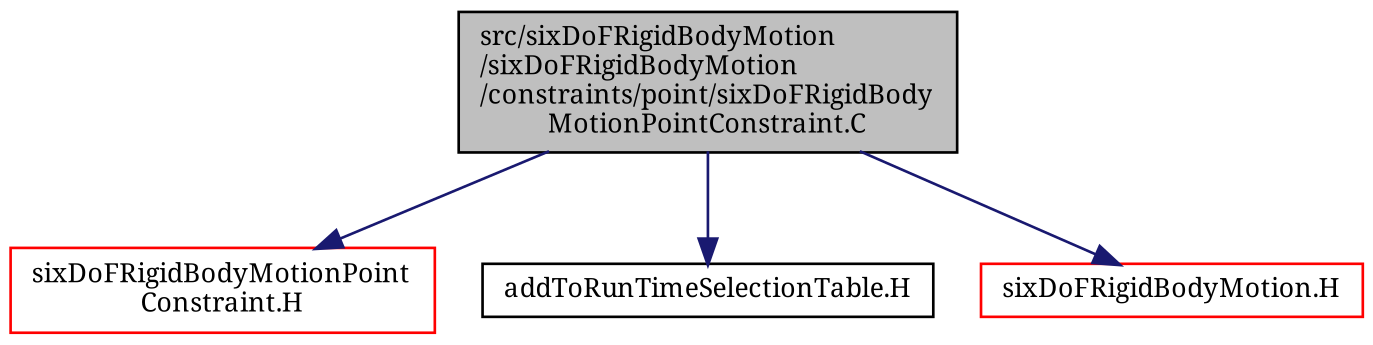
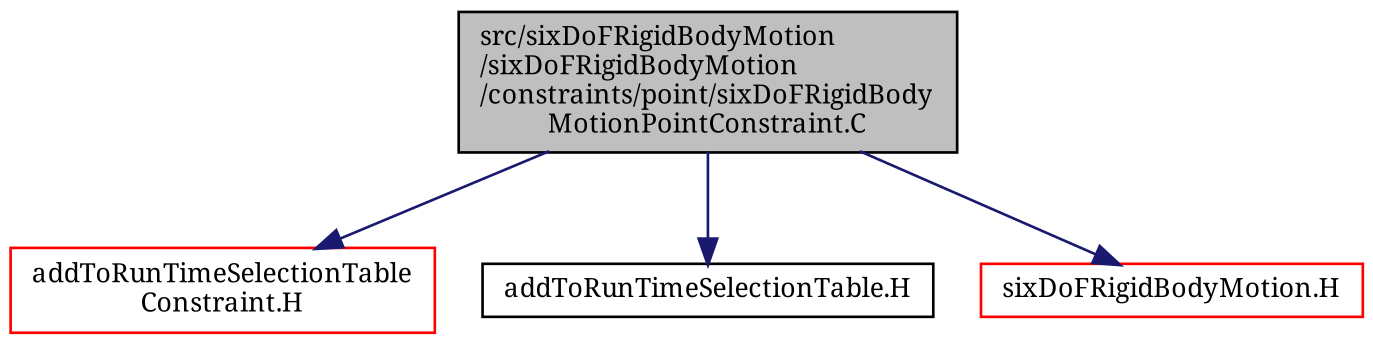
node "sixDoFRigidBodyMotionPoint Constraint.H": label "sixDoFRigidBodyMotionPoint Constraint.H" -> "addToRunTimeSelectionTable Constraint.H"
